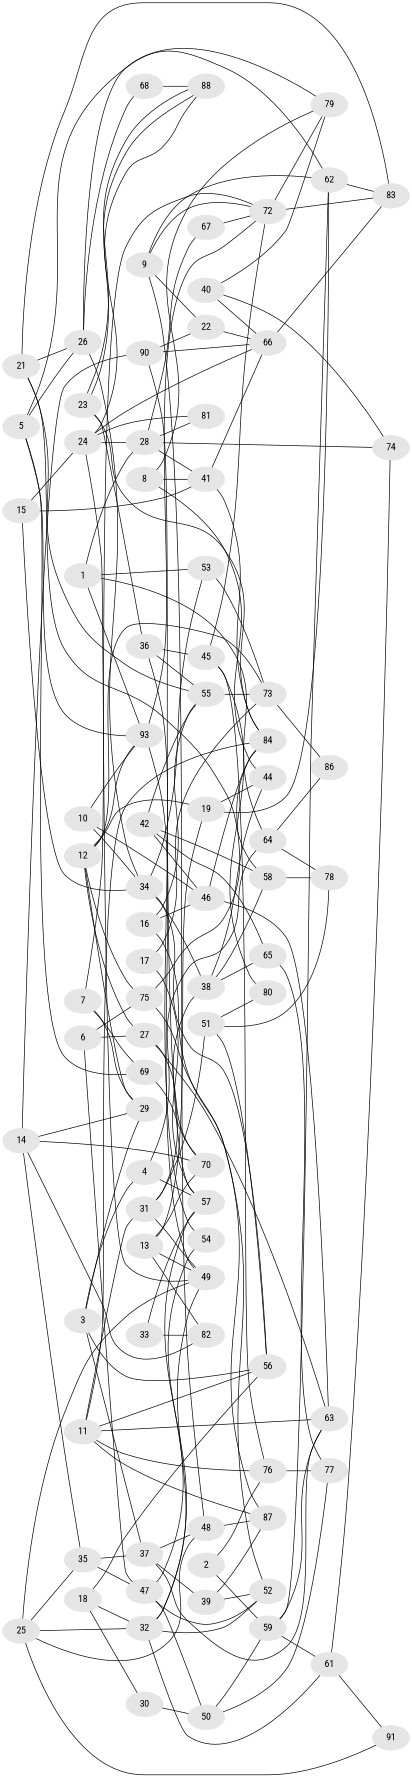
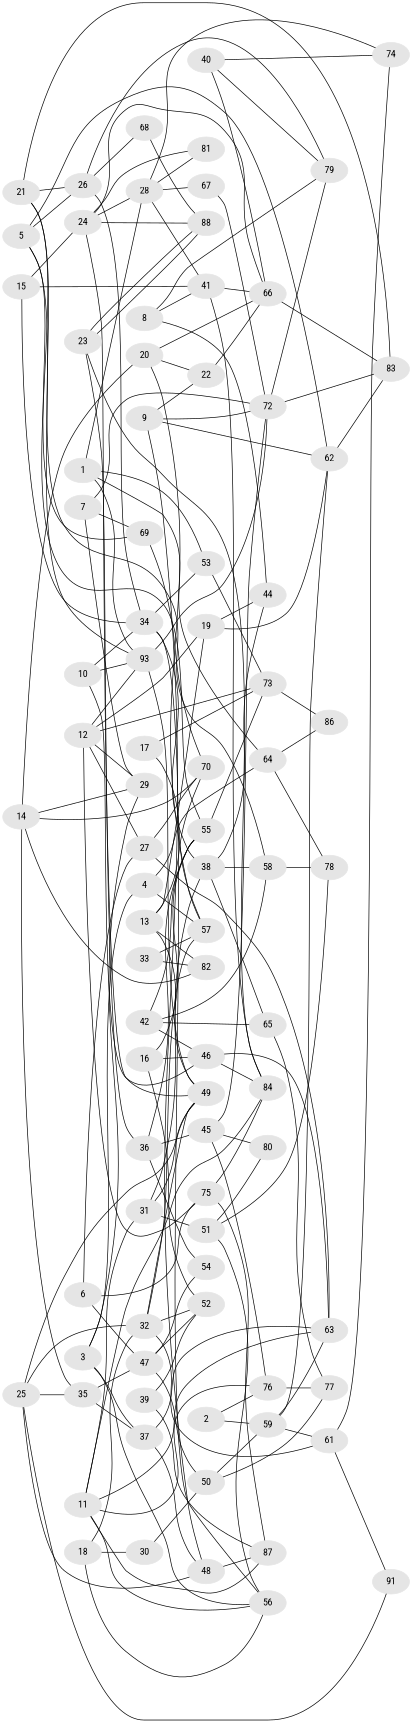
node "90": label "90" -> "20"
edge "37" -- "39": removed
